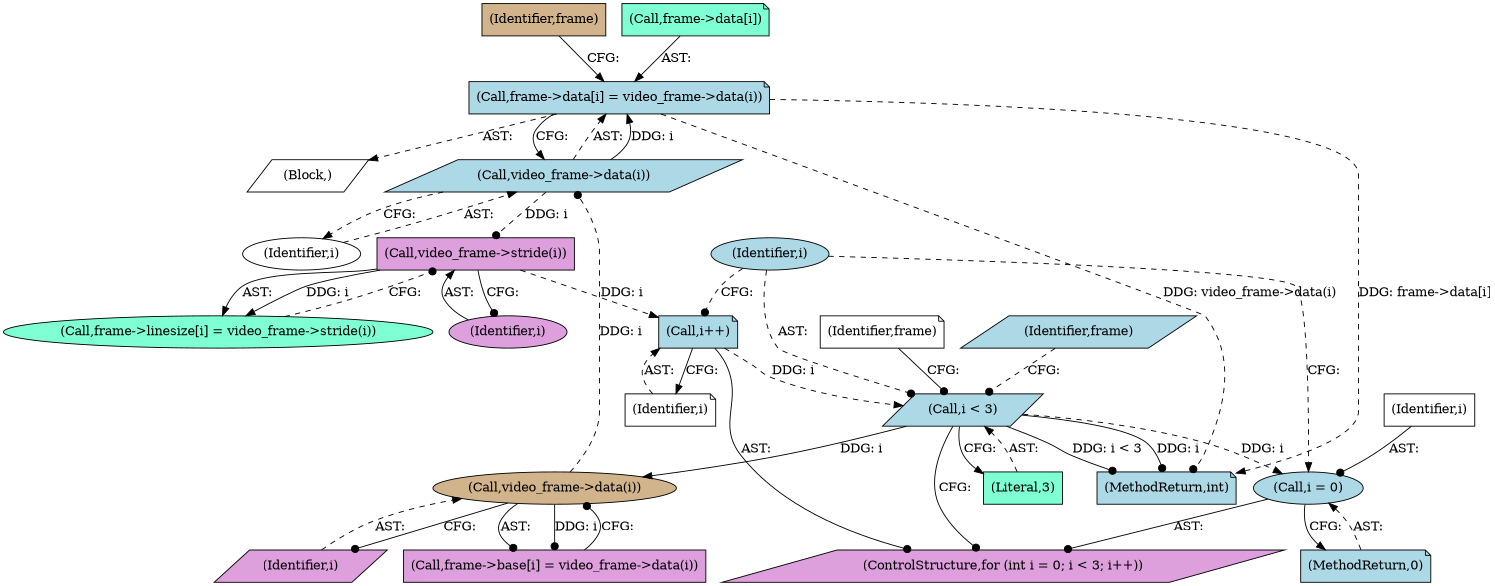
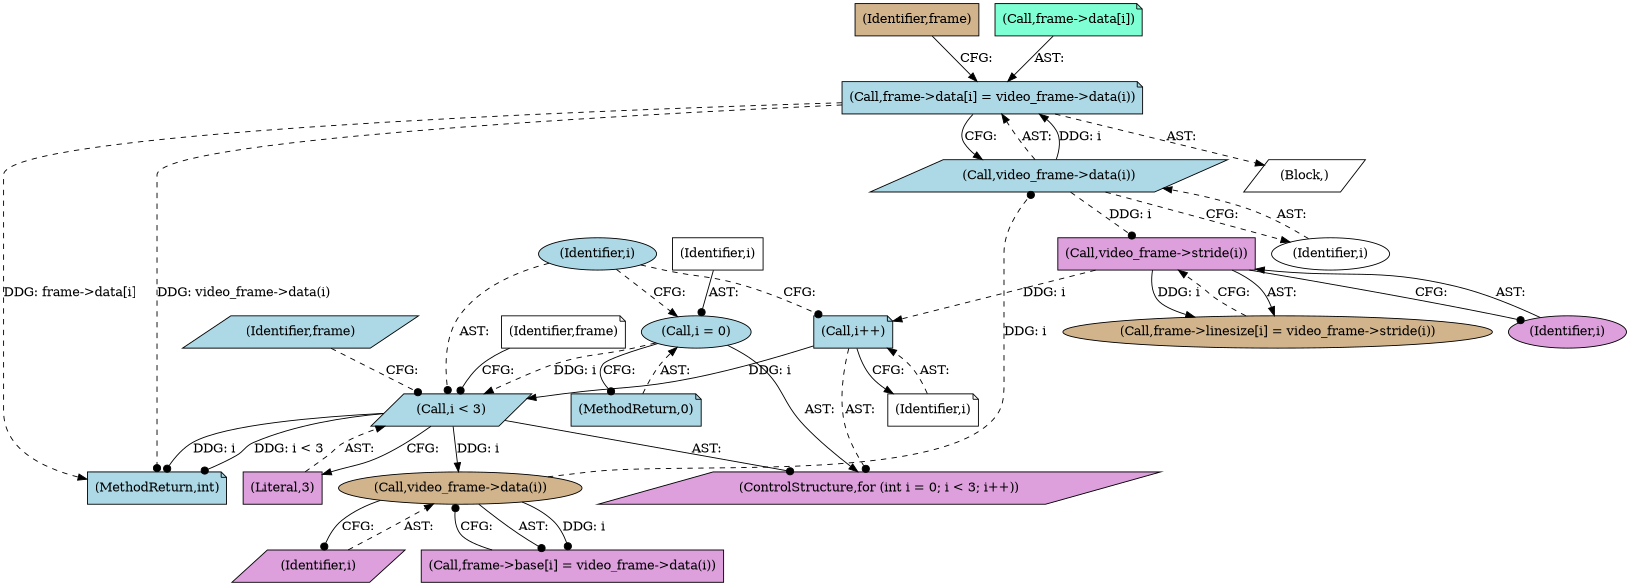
edge "(Call,frame->linesize[i] = video_frame->stride(i))" -> "(Call,video_frame->stride(i))": arrowhead dot -> normal
node "(Call,frame->linesize[i] = video_frame->stride(i))": fillcolor aquamarine -> tan
edge "(Call,i++)" -> "(Call,i < 3)": style dashed -> solid
edge "(Call,i < 3)" -> "(Call,i = 0)": reversed
edge "(Call,i++)" -> "(ControlStructure,for (int i = 0; i < 3; i++))": style solid -> dashed
edge "(Call,i < 3)" -> "(ControlStructure,for (int i = 0; i < 3; i++))": label "CFG: " -> "AST: "
node "(Literal,3)": fillcolor aquamarine -> plum
edge "(Call,i = 0)" -> "(ControlStructure,for (int i = 0; i < 3; i++))": arrowhead dot -> normal
edge "(Call,i = 0)" -> "(MethodReturn,0)": arrowhead normal -> dot
